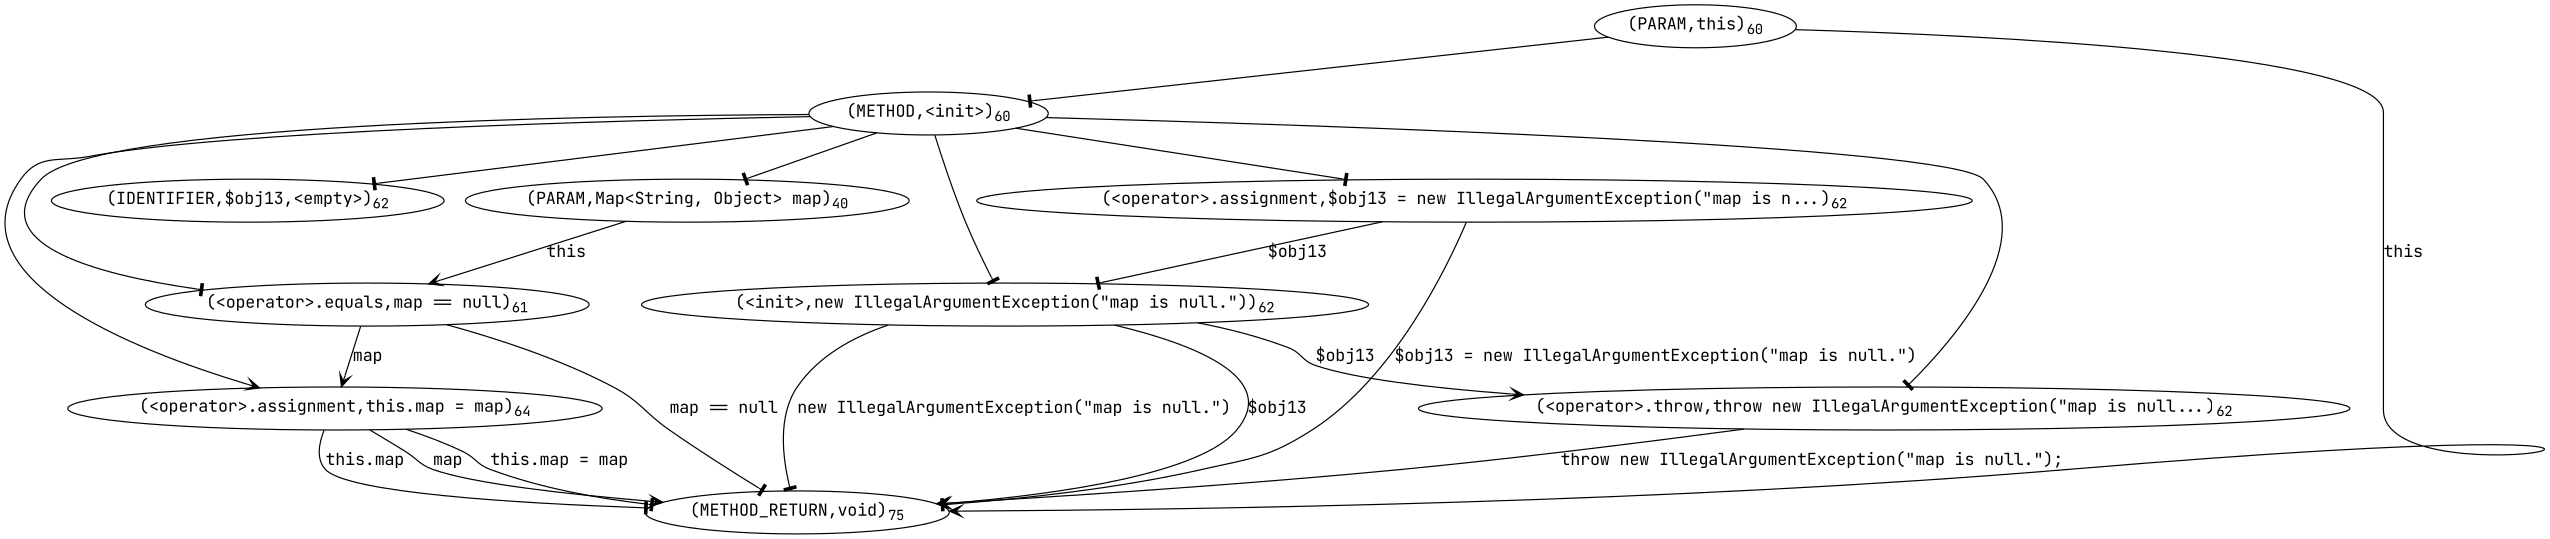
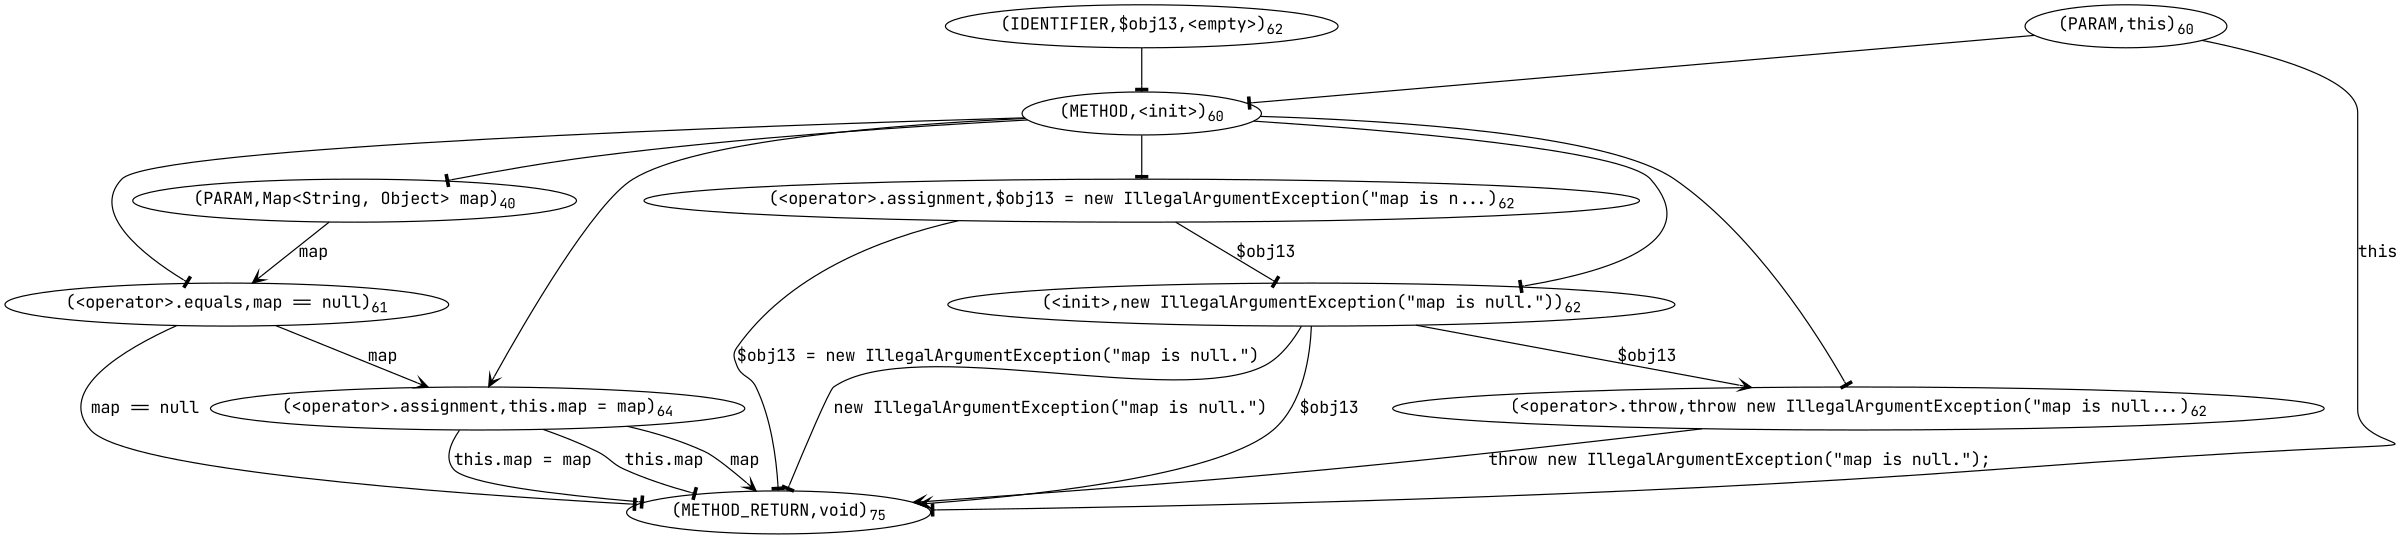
edge "(METHOD,<init>)" -> "(IDENTIFIER,$obj13,<empty>)": reversed
edge "(PARAM,Map<String, Object> map)" -> "(<operator>.equals,map == null)": label "this" -> "map"
edge "(PARAM,this)" -> "(METHOD_RETURN,void)": arrowhead vee -> tee
